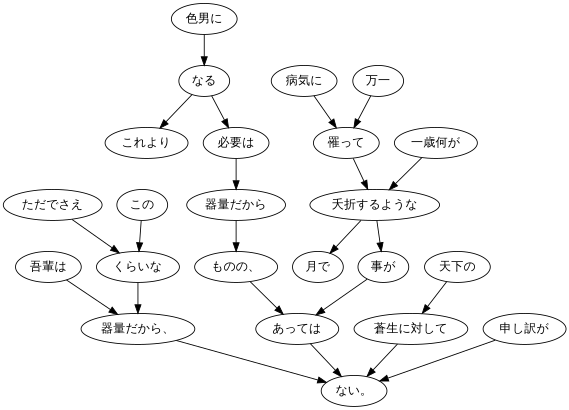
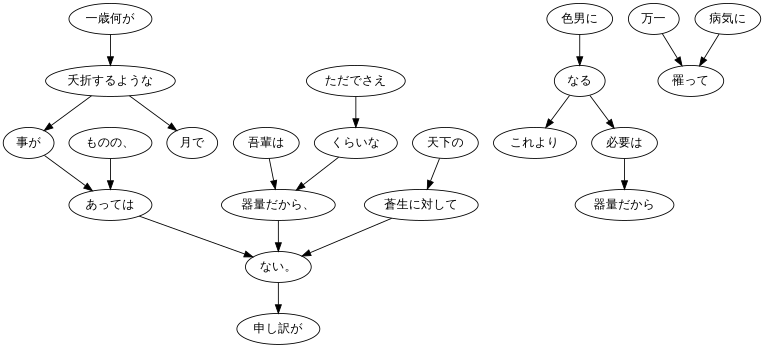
edge "罹って" -> "夭折するような": removed
node "この": removed
edge "器量だから" -> "ものの、": removed
edge "申し訳が" -> "ない。": reversed
